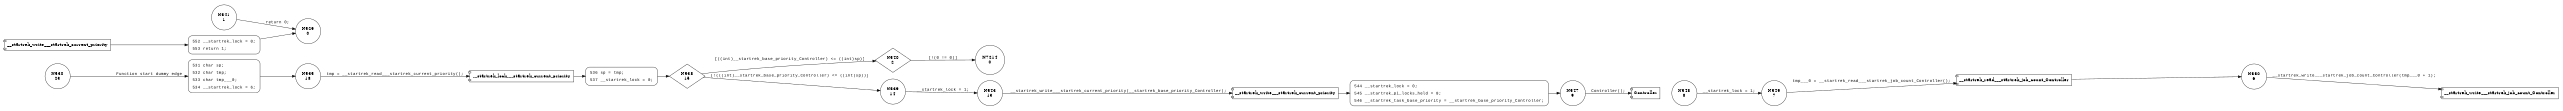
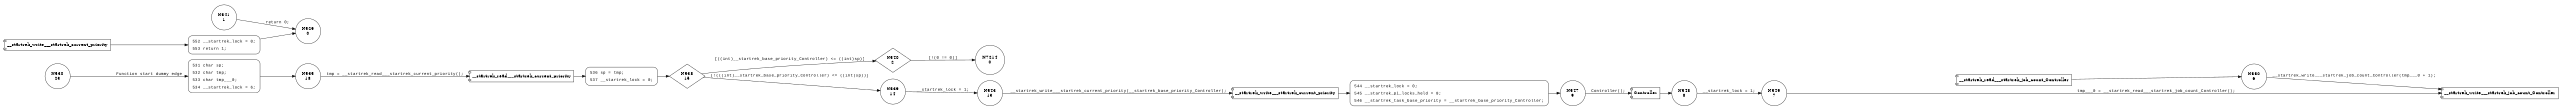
node "__startrek_lock___startrek_current_priority": label "__startrek_lock___startrek_current_priority" -> "__startrek_read___startrek_current_priority"
edge "N549 7" -> "__startrek_read___startrek_job_count_Controller": now "N549 7" -> "__startrek_write___startrek_job_count_Controller"
edge "Controller" -> "N548 8": added
